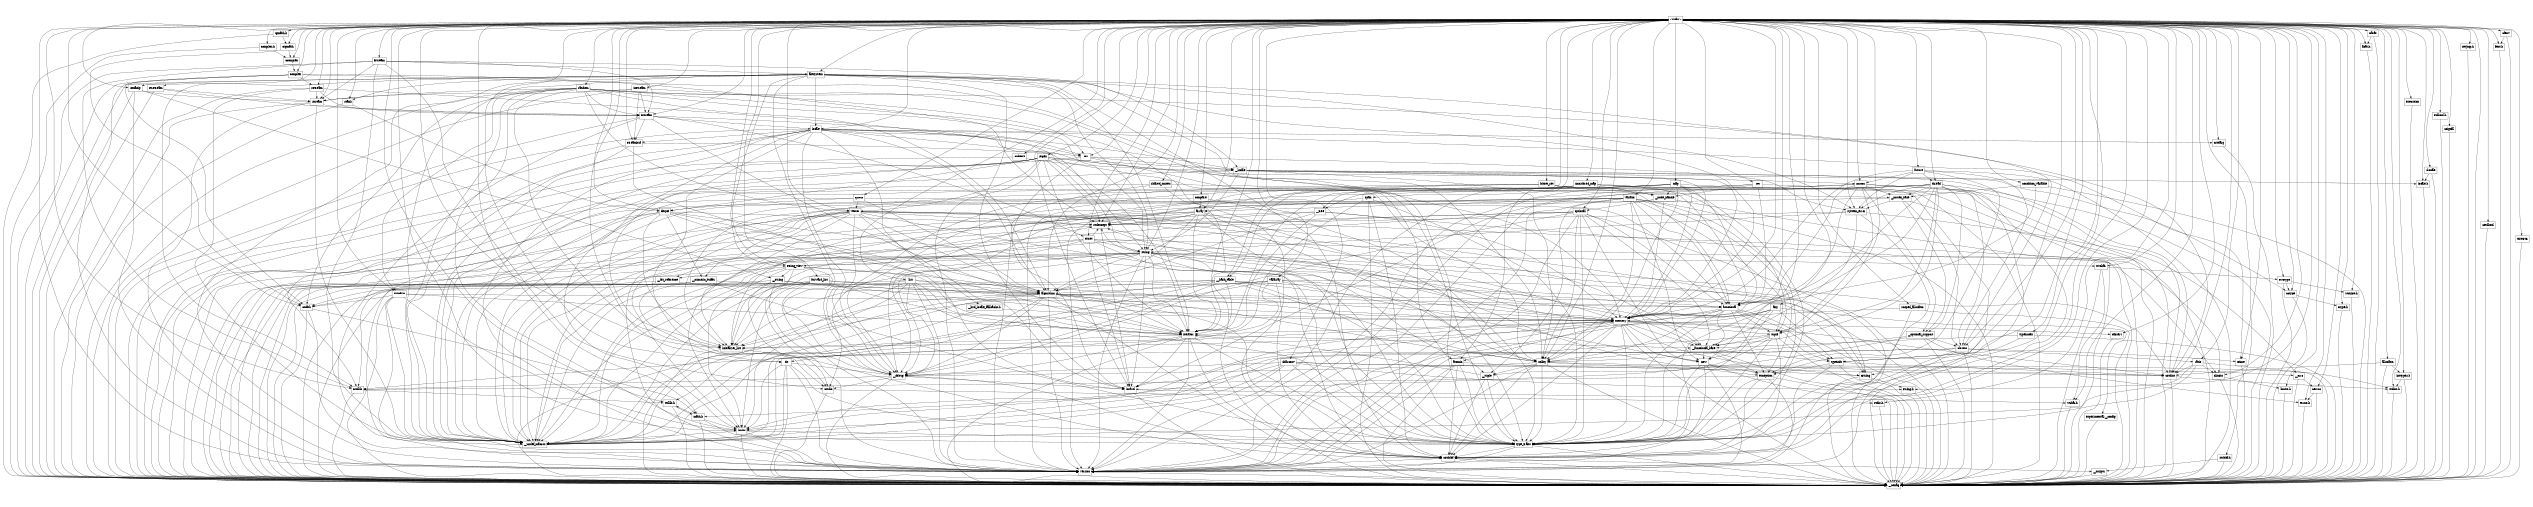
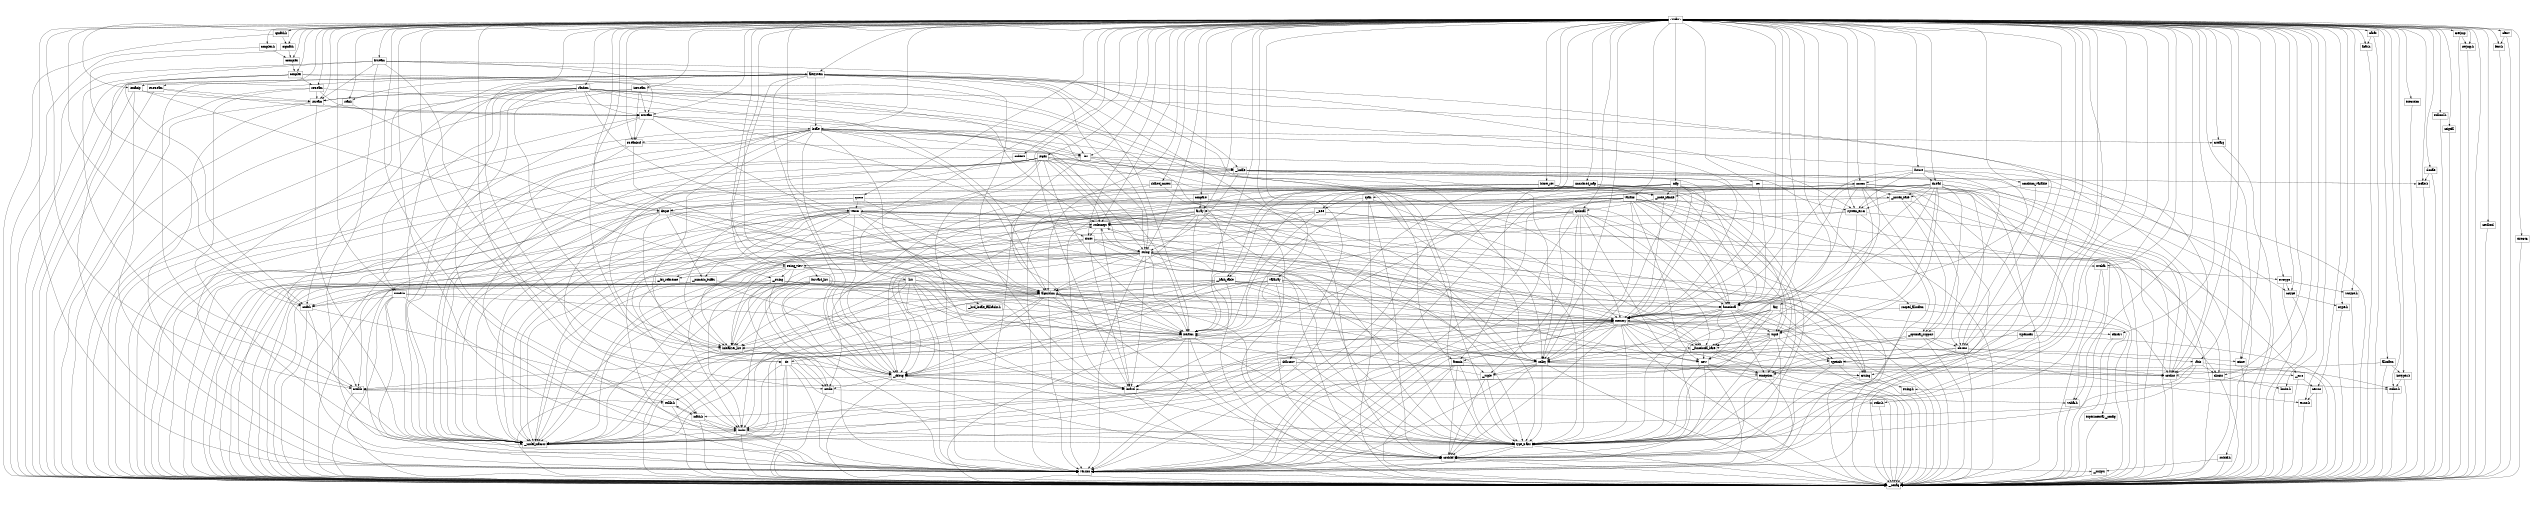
node "csetjmp": added
edge "bitset" -> "stdexcept": reversed
edge "charconv" -> "string.h": removed
